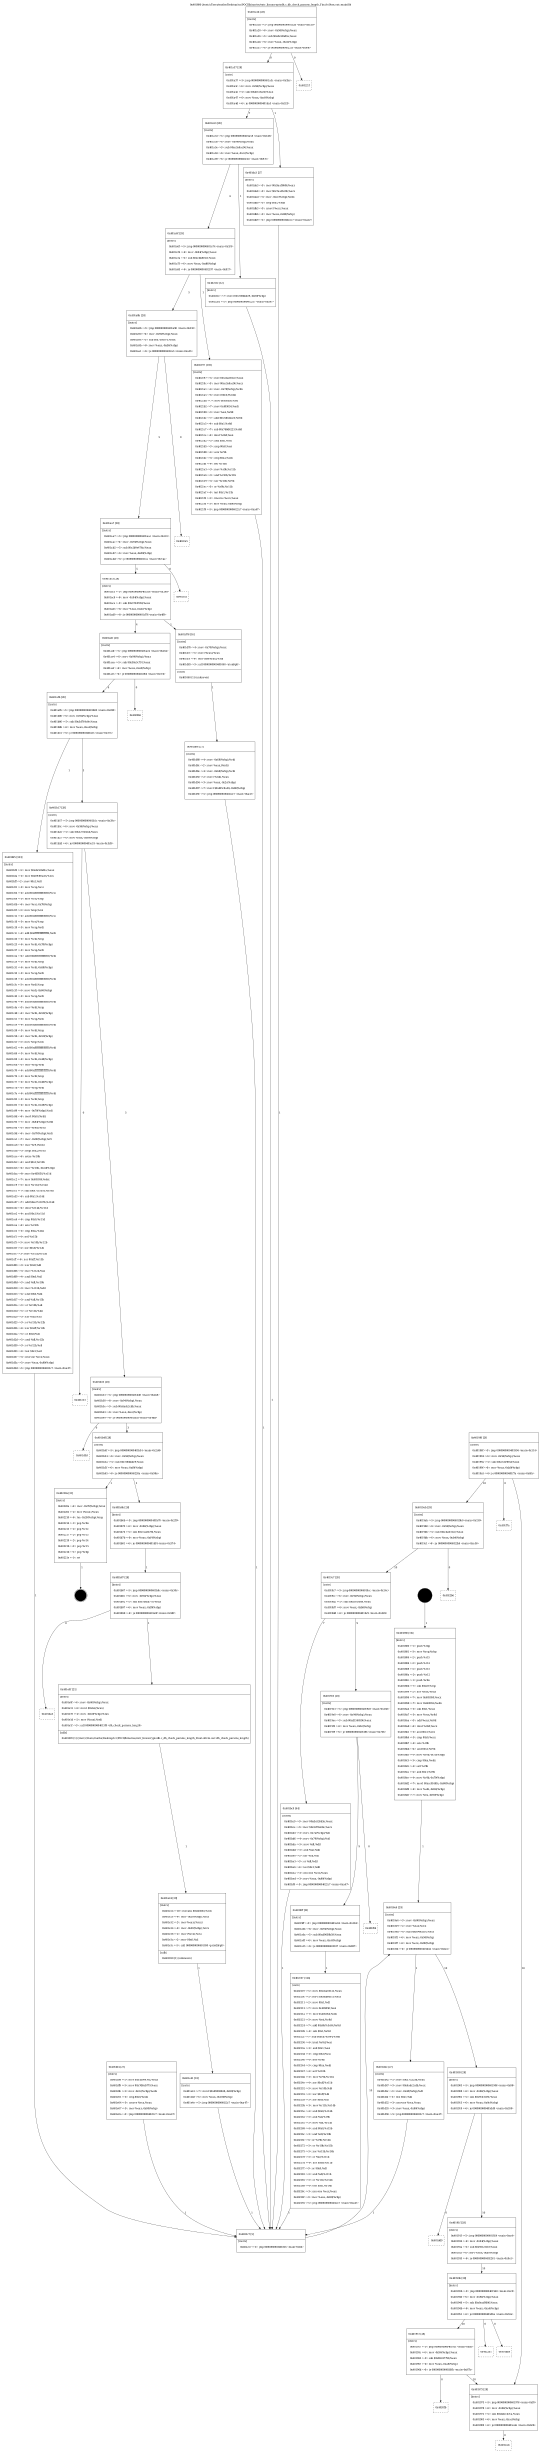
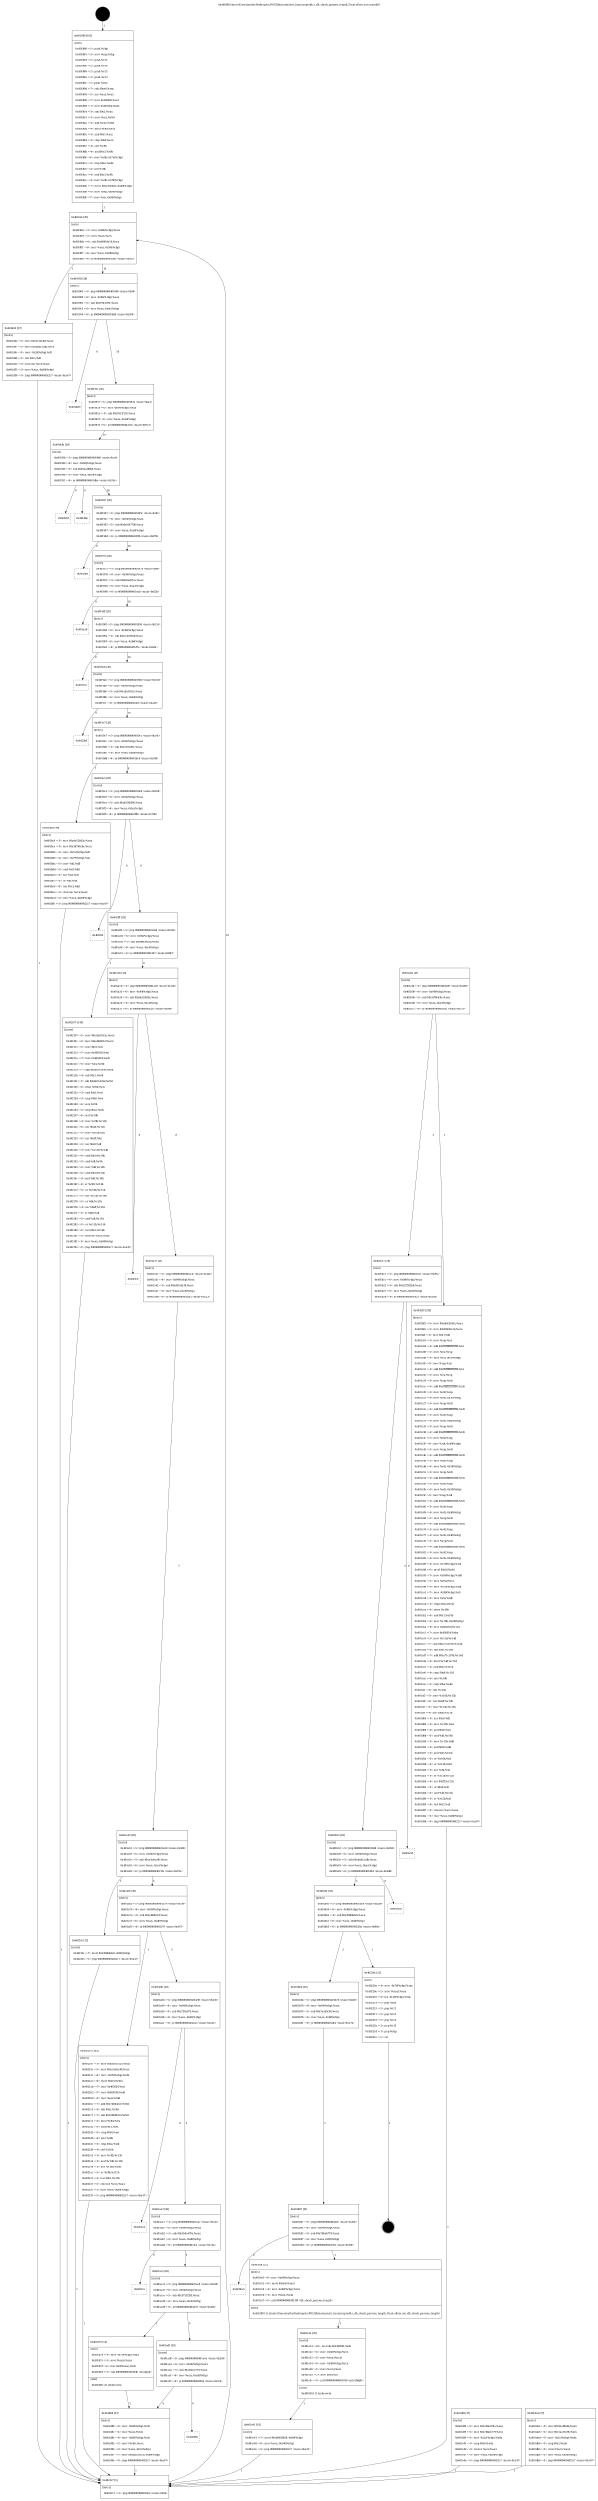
edge "0x401a37 [28]" -> "0x401da3 [27]": removed, label "1"
edge "0x401adf [28]" -> "0x401afb [28]": now "0x401adf [28]" -> "0x401d88 [27]"
edge "0x4019ff [28]" -> "0x401a1b [28]": added, label "8"
edge "0x40198f [28]" -> "0x401973 [28]": reversed
